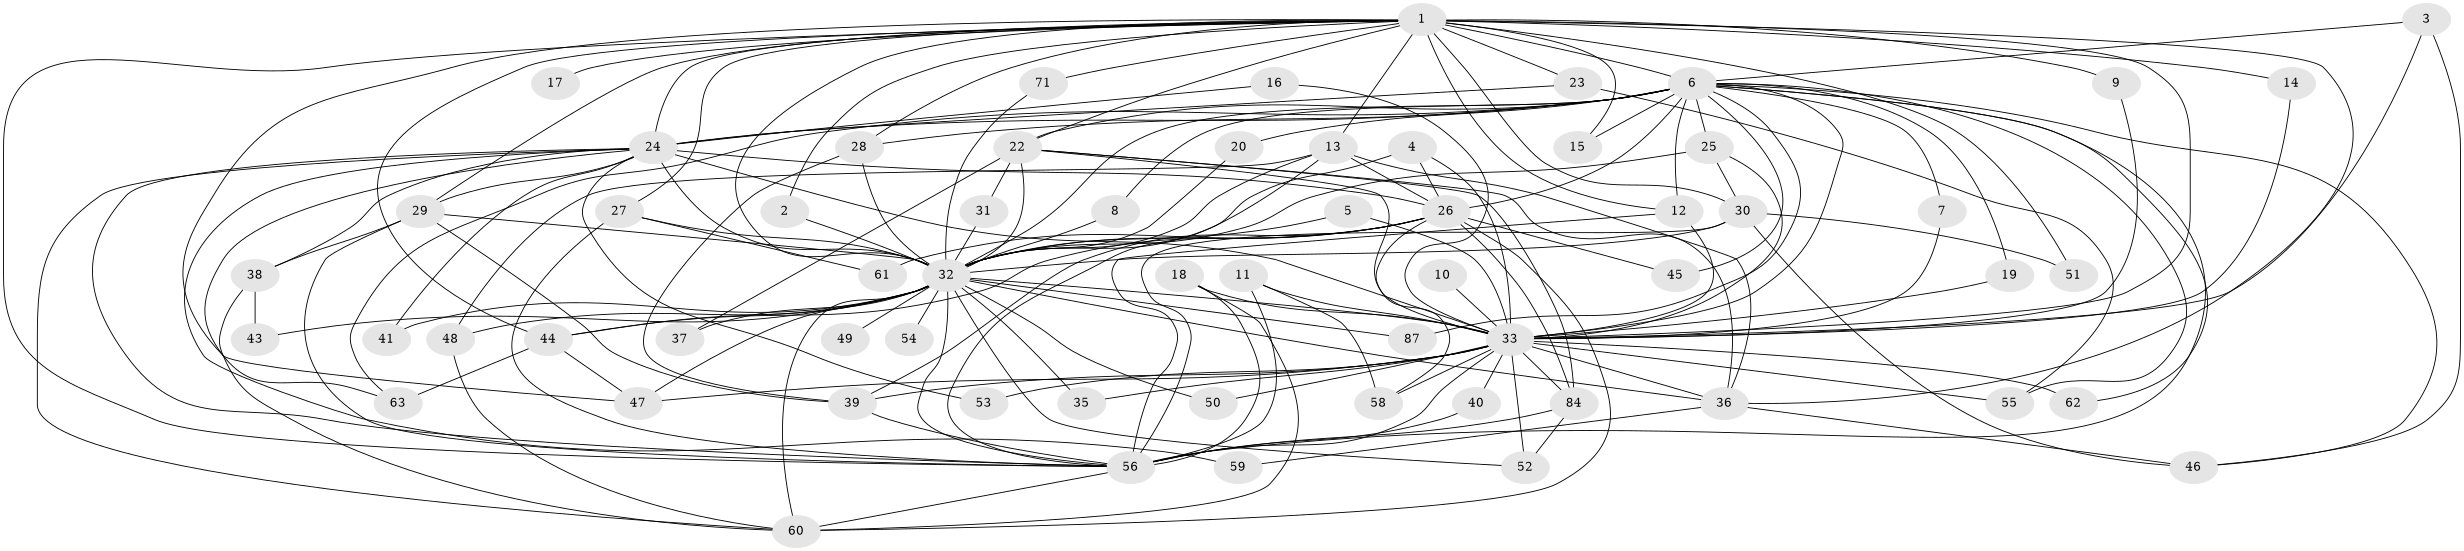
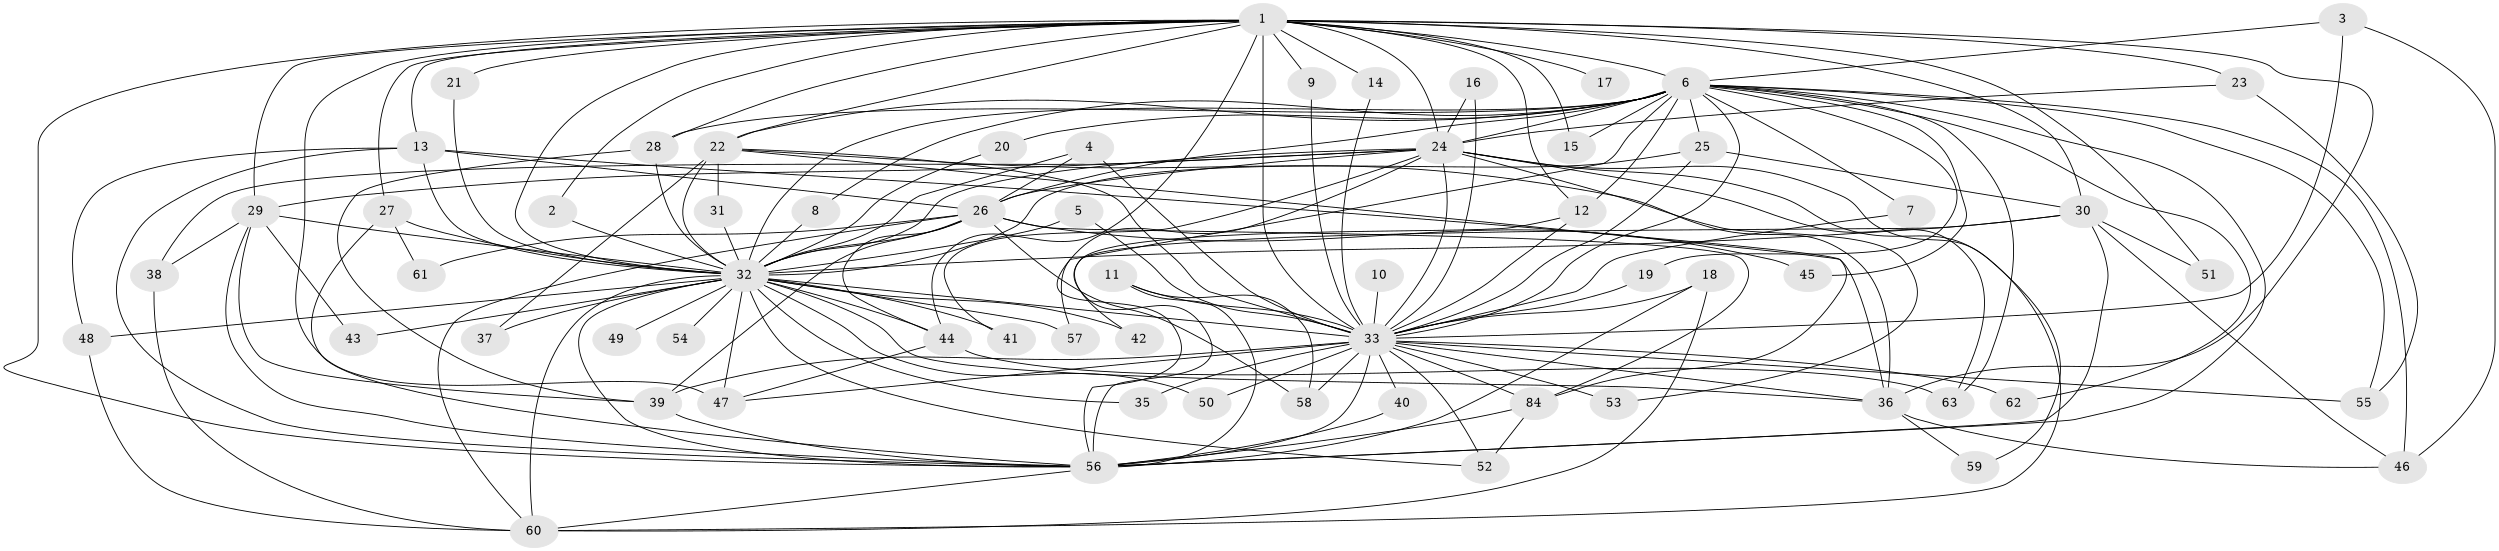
node "71": label "71" -> "21"
edge "38" -- "43": now "29" -- "43"
node "42": added
node "87": label "87" -> "57"
